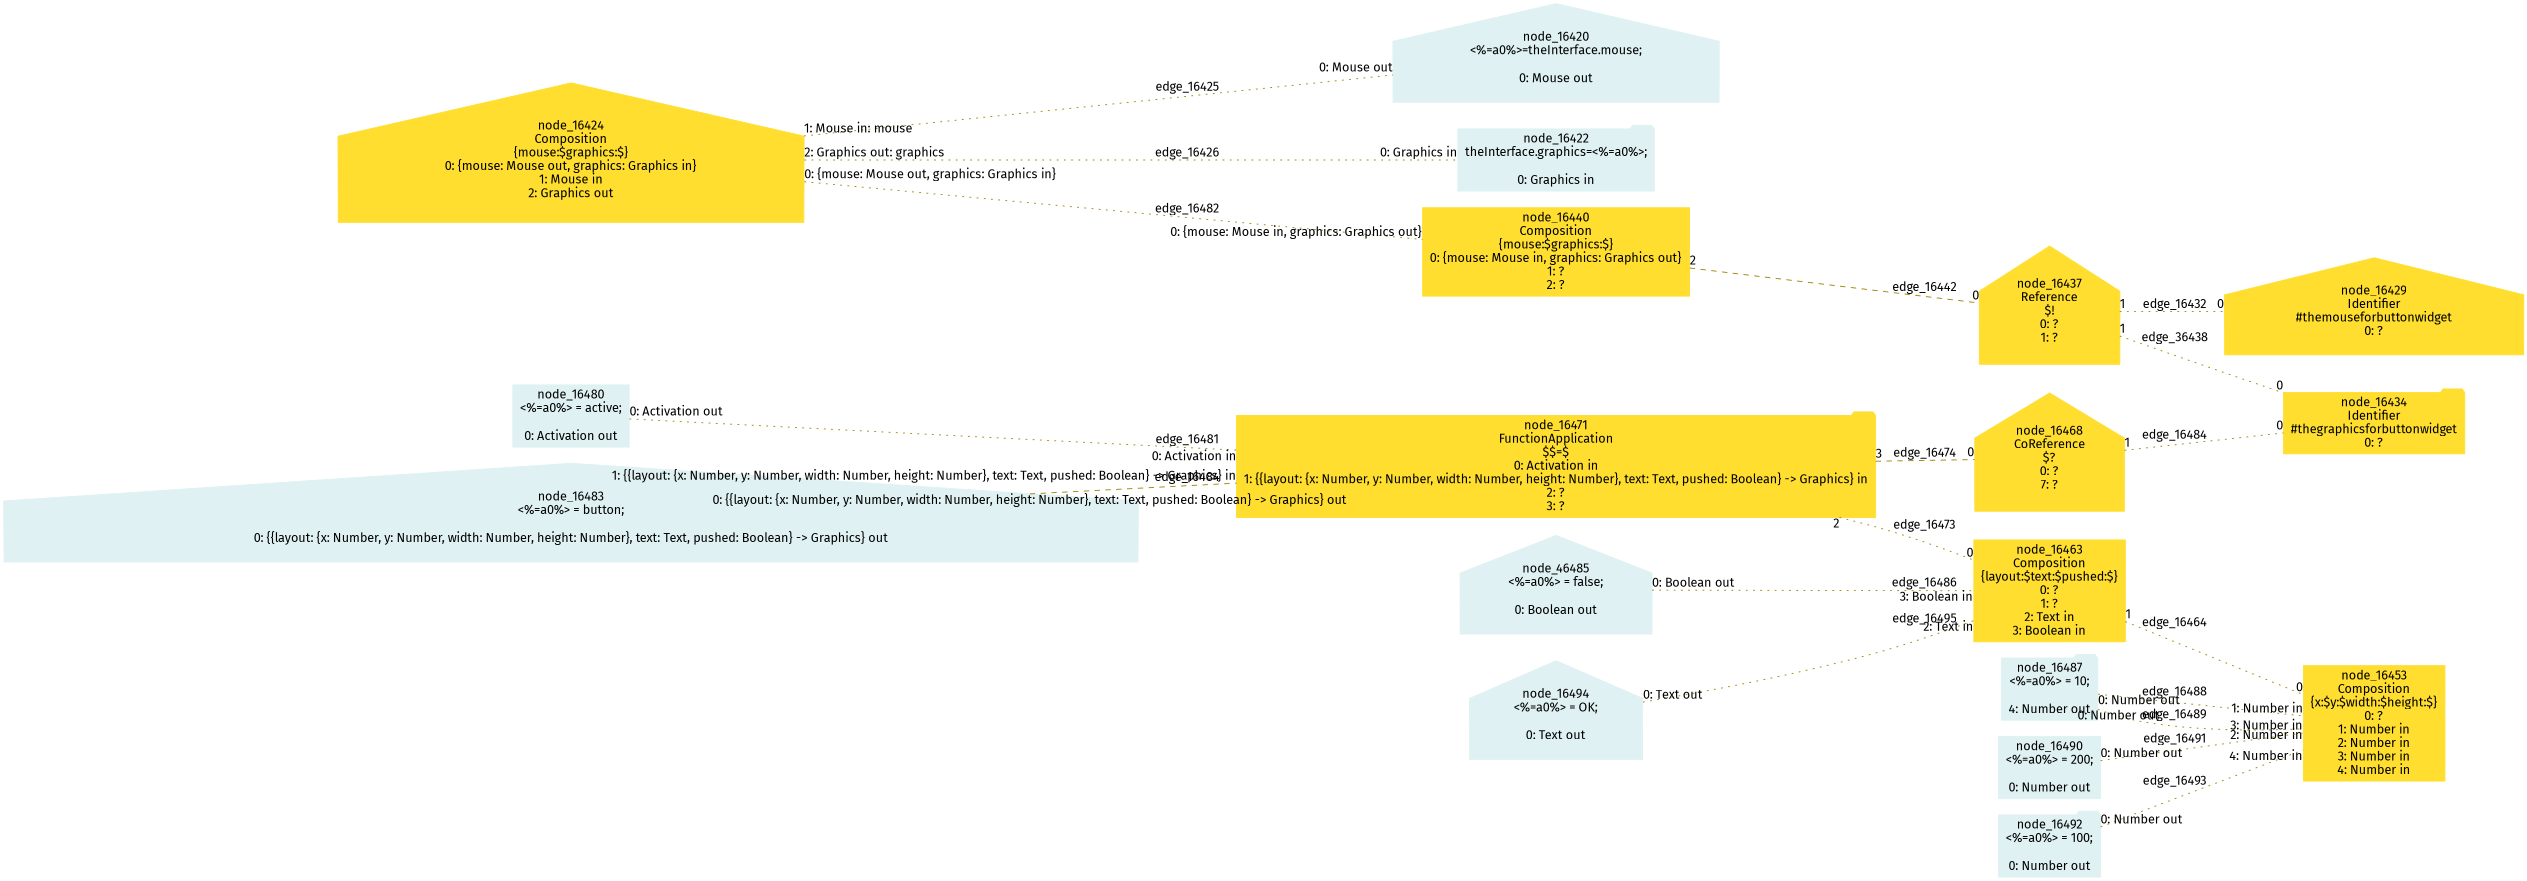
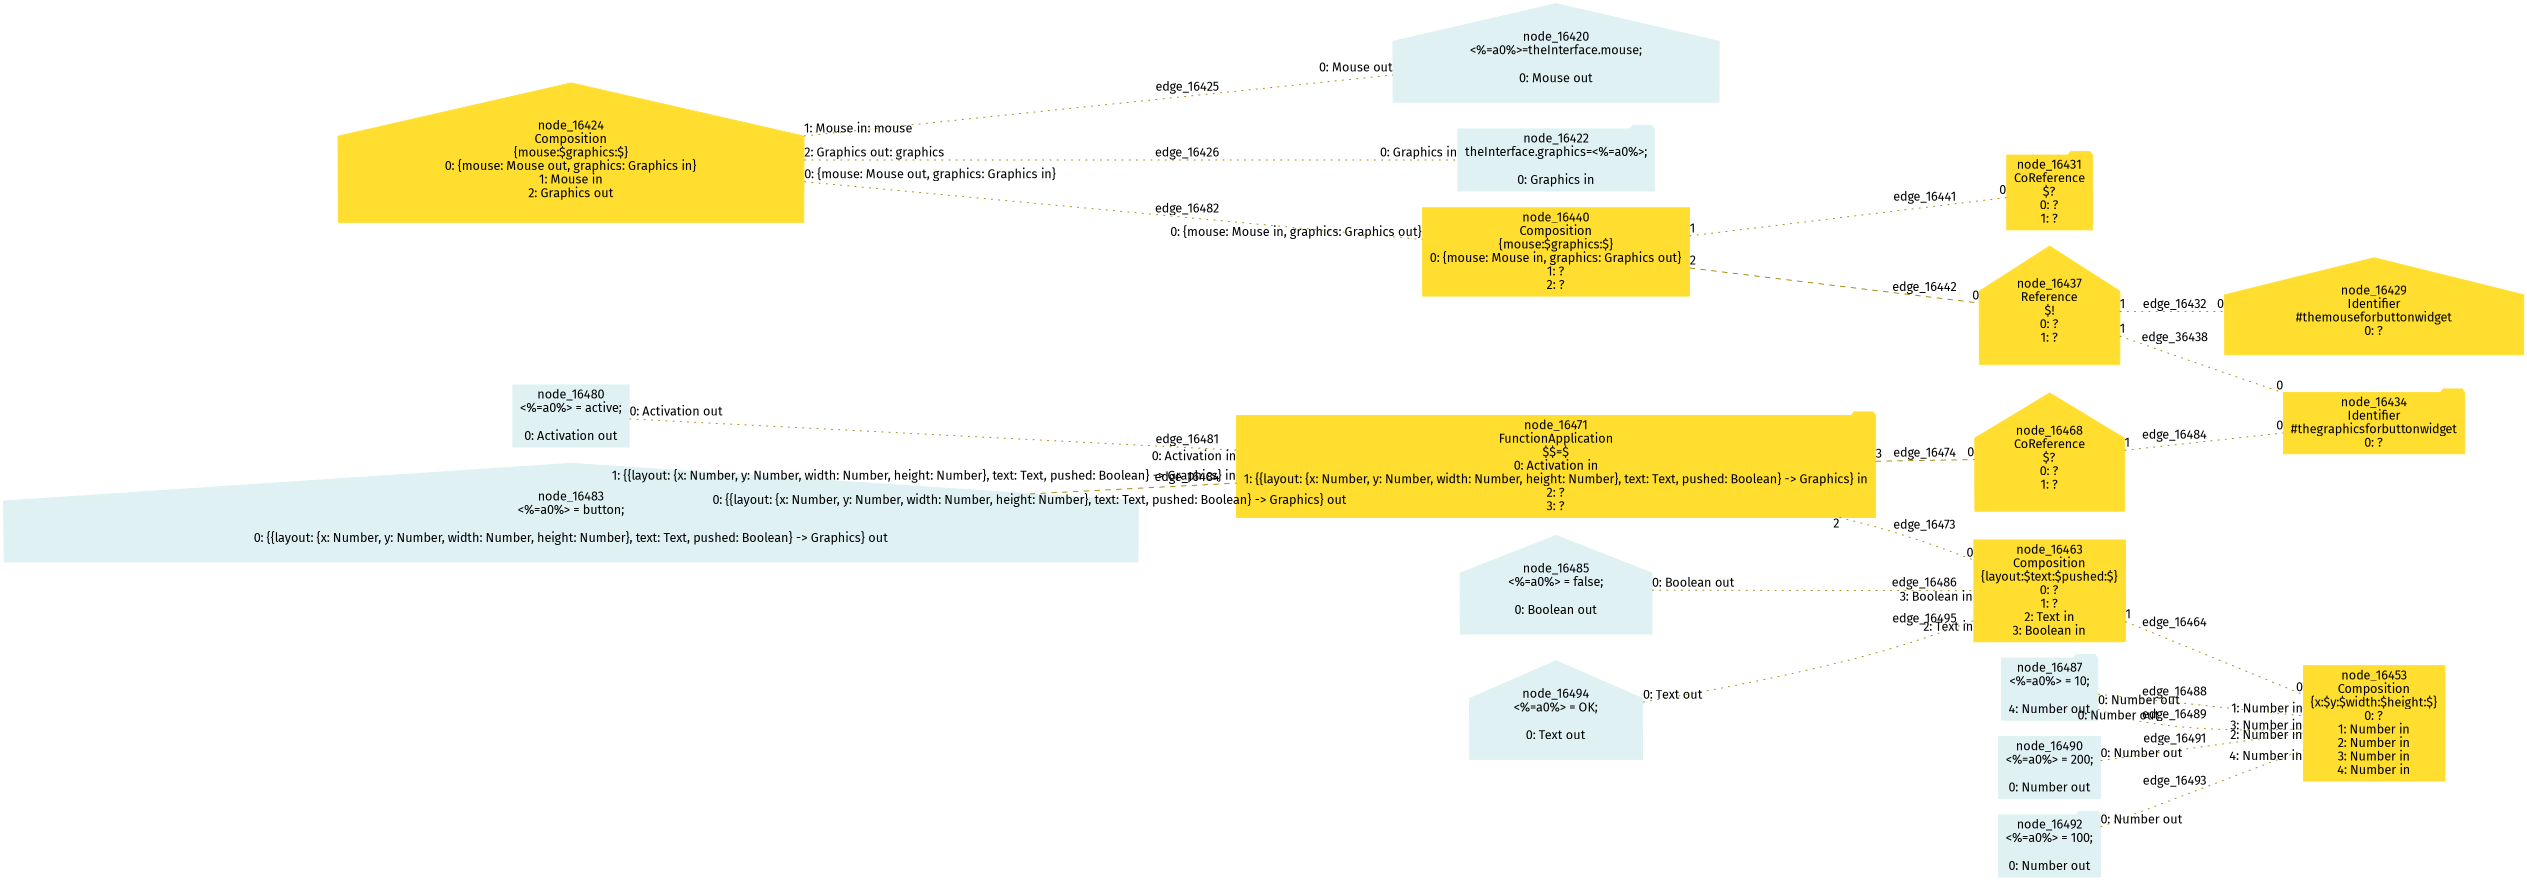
node "node_16431 CoReference $? 0: ? 1: ?": added
node "node_16468 CoReference $? 0: ? 7: ?": label "node_16468 CoReference $? 0: ? 7: ?" -> "node_16468 CoReference $? 0: ? 1: ?"
node "node_46485 <%=a0%> = false; 0: Boolean out": label "node_46485 <%=a0%> = false; 0: Boolean out" -> "node_16485 <%=a0%> = false; 0: Boolean out"
